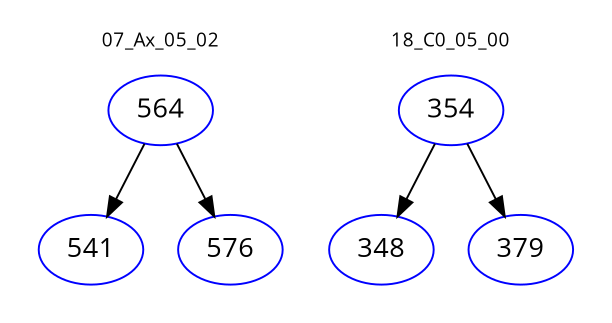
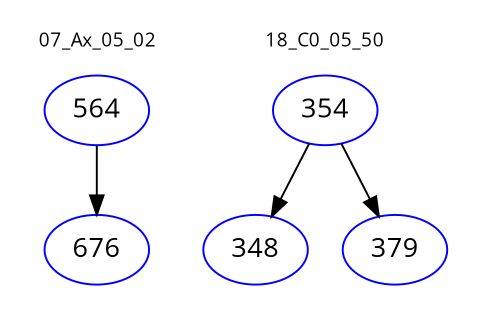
cluster "18_C0_05_00": label "18_C0_05_00" -> "18_C0_05_50"
node "541": removed
node "576": label "576" -> "676"
